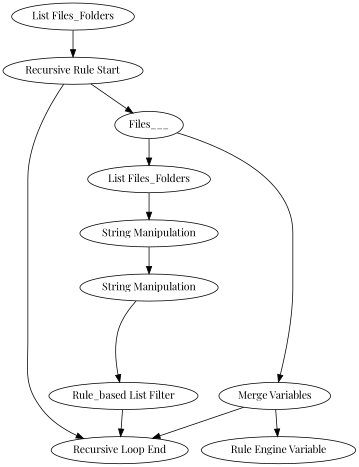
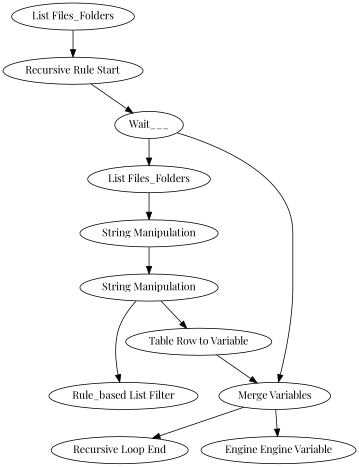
node "Files___": label "Files___" -> "Wait___"
edge "Recursive Rule Start" -> "Recursive Loop End": removed
node "Table Row to Variable": added
edge "Rule_based List Filter" -> "Recursive Loop End": removed
node "Rule Engine Variable": label "Rule Engine Variable" -> "Engine Engine Variable"
